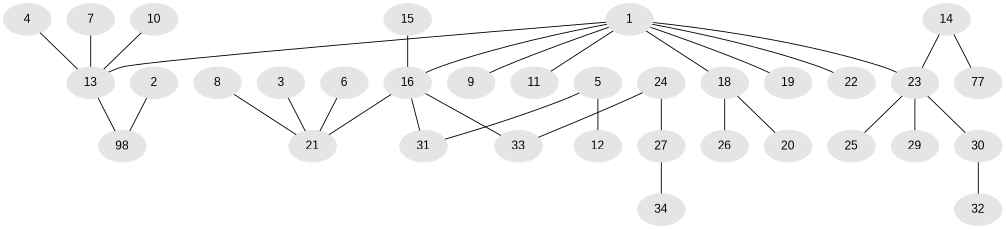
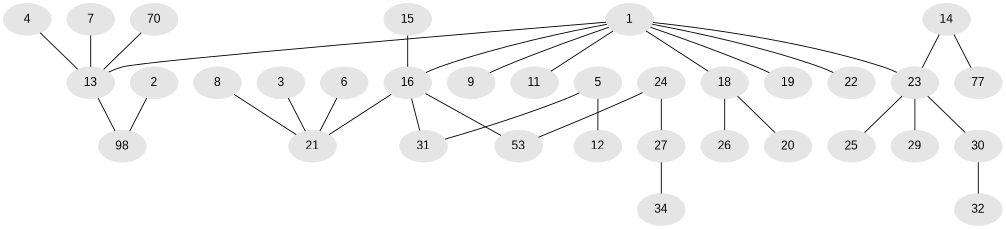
node "10": label "10" -> "70"
node "33": label "33" -> "53"
